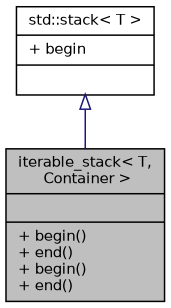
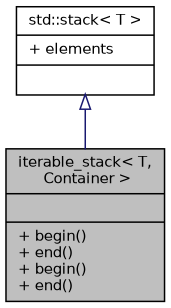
node "std::stack< T >": text "+ begin" -> "+ elements"
